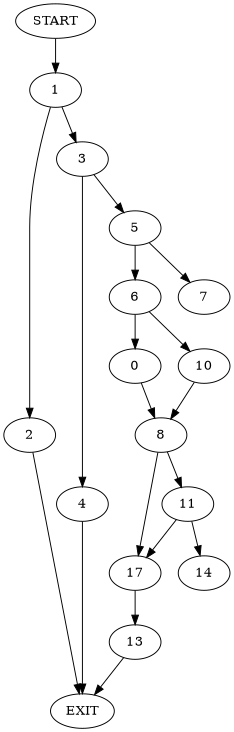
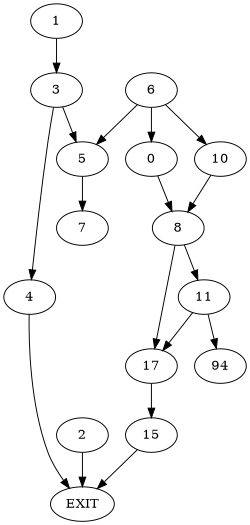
node "START": removed
edge "1" -> "2": removed
edge "5" -> "6": reversed
node "14": label "14" -> "94"
node "13": label "13" -> "15"
